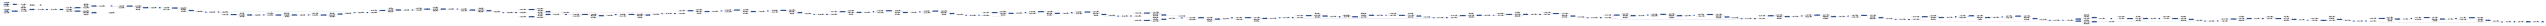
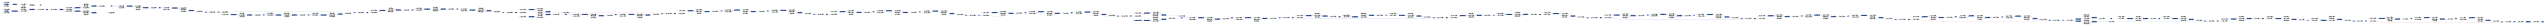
node "W: (256, 512, 1, 1), float32": fillcolor #e0e0e0 -> #6495ed
